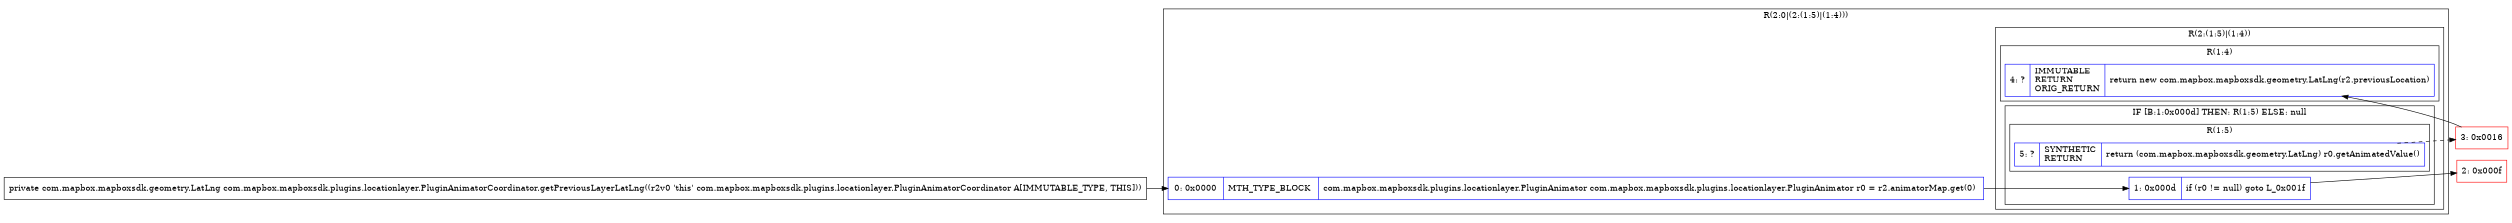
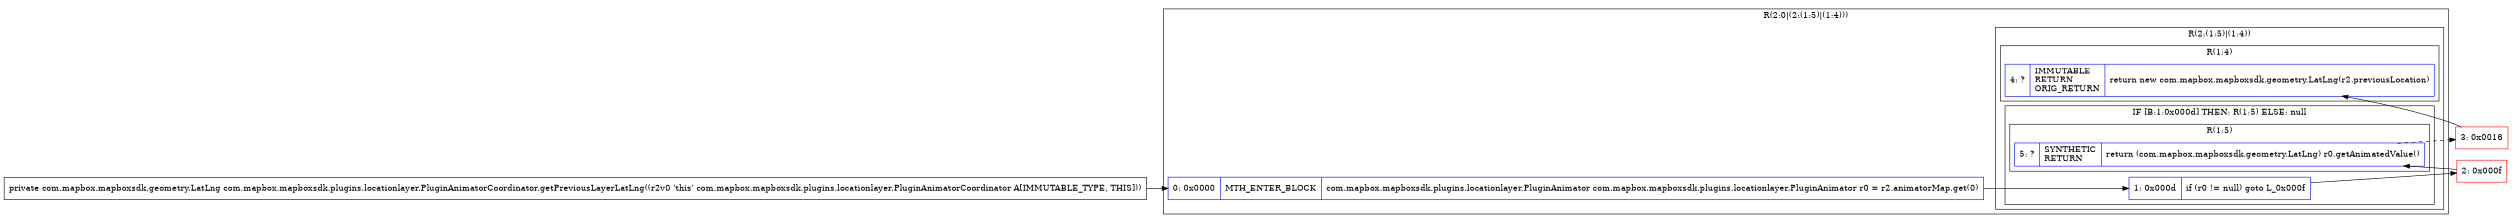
edge "2: 0x000f" -> "5: ?": added
node "0: 0x0000": text "MTH_TYPE_BLOCK" -> "MTH_ENTER_BLOCK"
node "1: 0x000d": text "if (r0 != null) goto L_0x001f" -> "if (r0 != null) goto L_0x000f"
